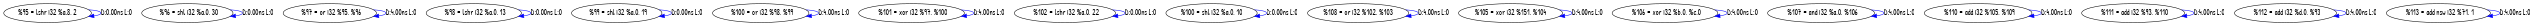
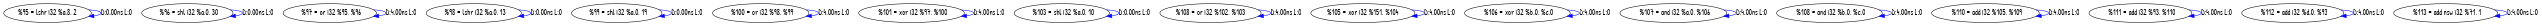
node "%102 = lshr i32 %a.0, 22": removed
node "%100 = shl i32 %a.0, 10": label "%100 = shl i32 %a.0, 10" -> "%103 = shl i32 %a.0, 10"
node "%108 = and i32 %b.0, %c.0": added
